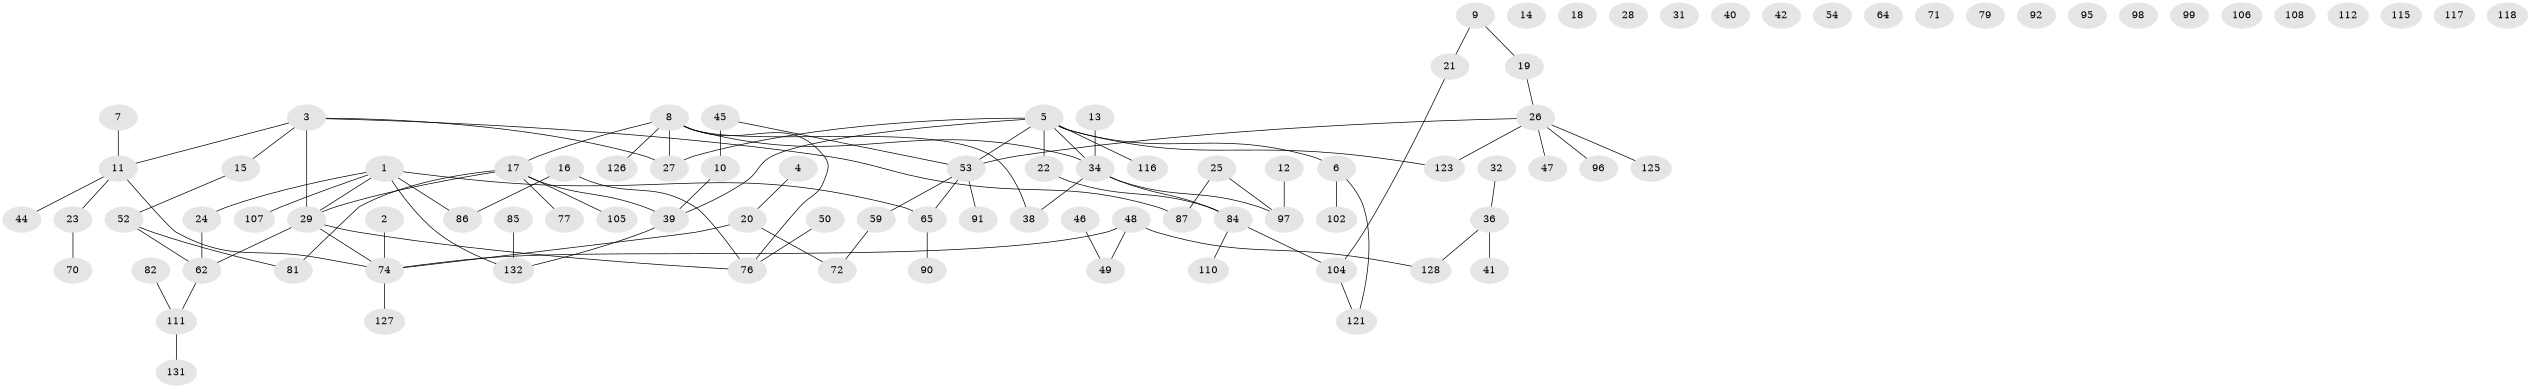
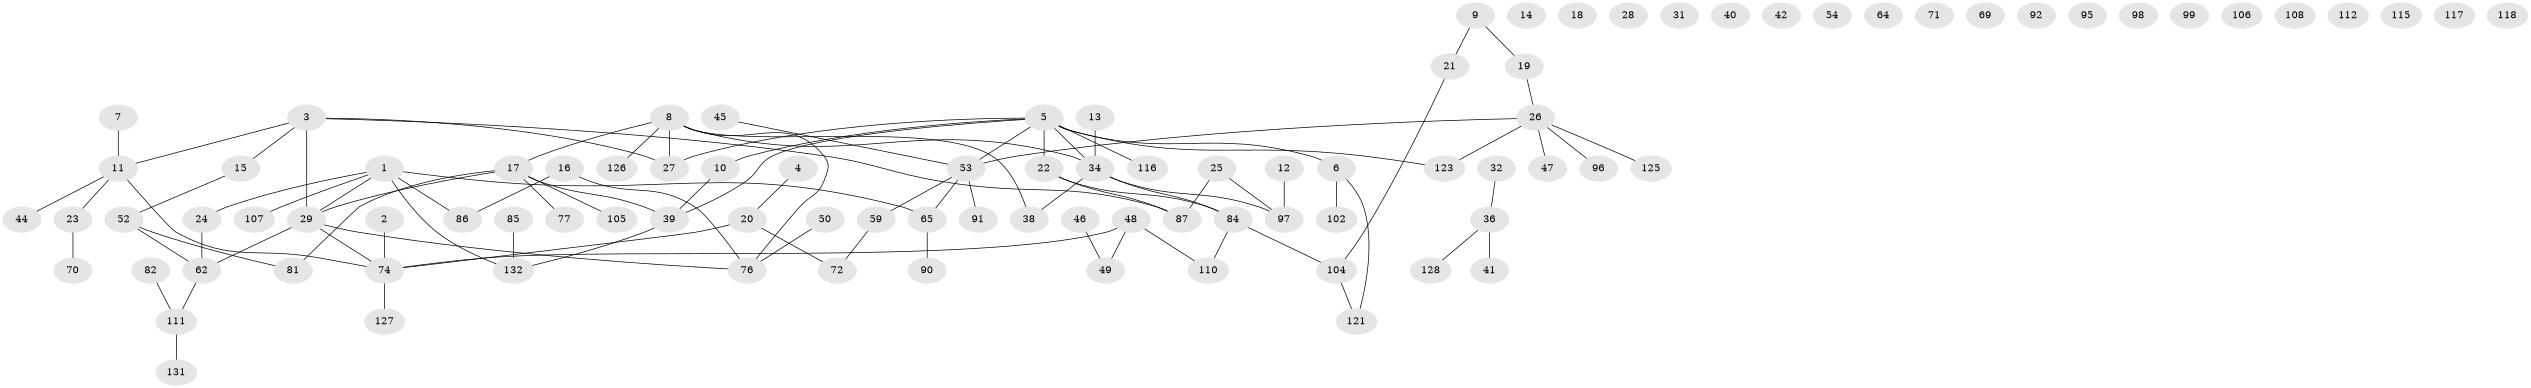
node "79": label "79" -> "69"
edge "45" -- "10": now "5" -- "10"
edge "22" -- "87": added
edge "48" -- "128": now "48" -- "110"
